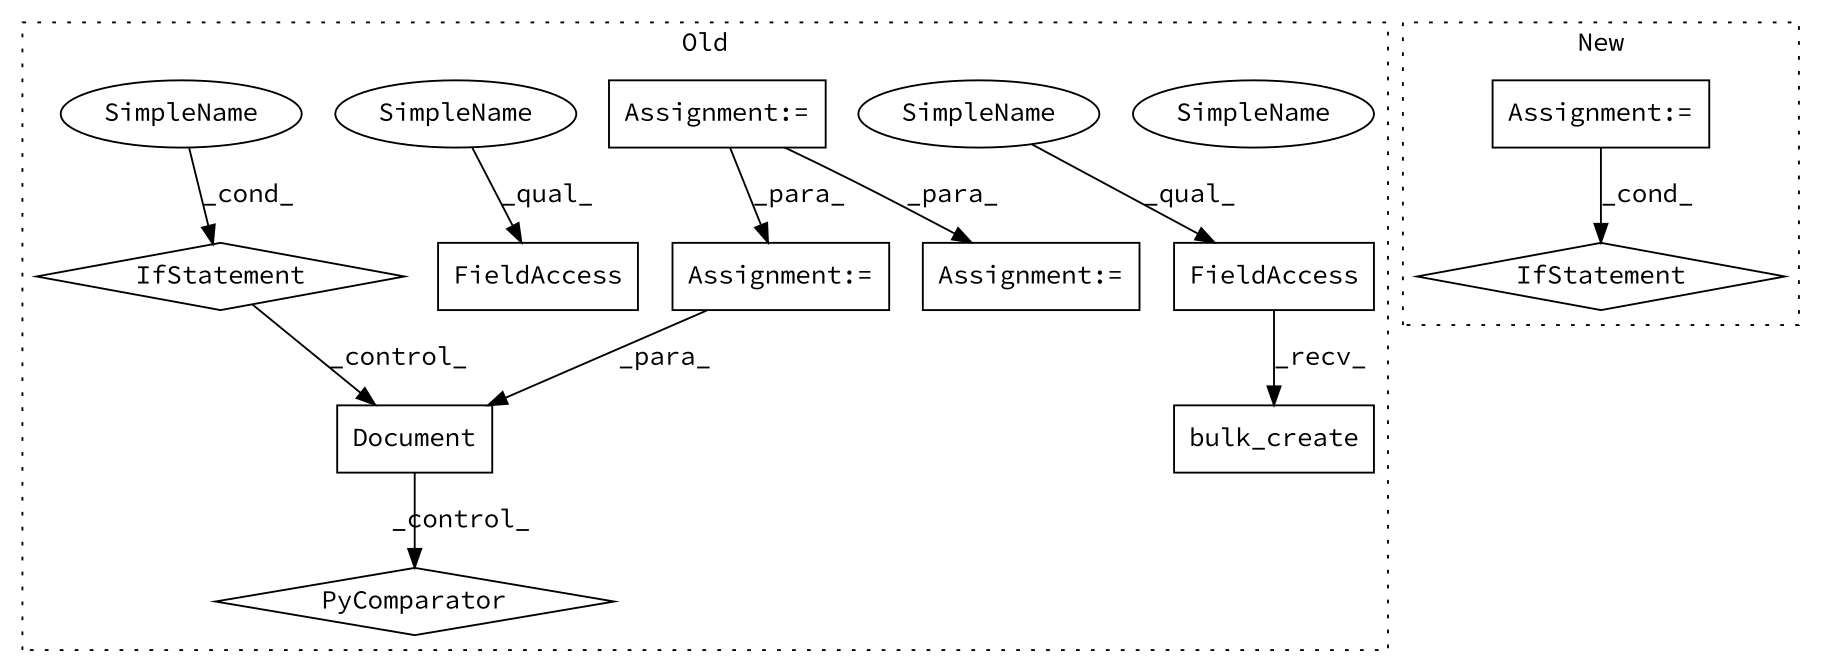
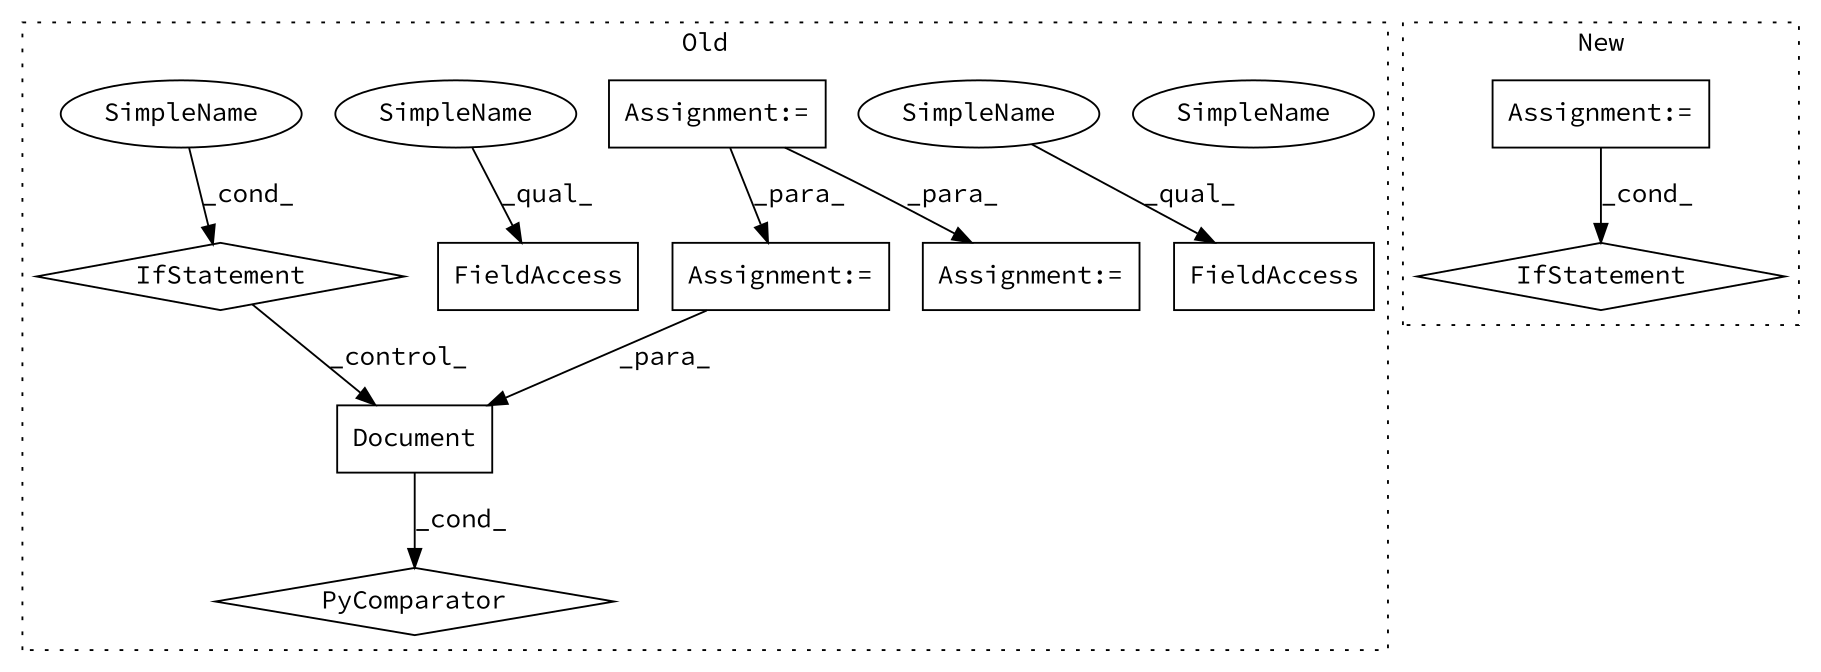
node "bulk_create": removed
edge "Document" -> "PyComparator": label "_control_" -> "_cond_"
